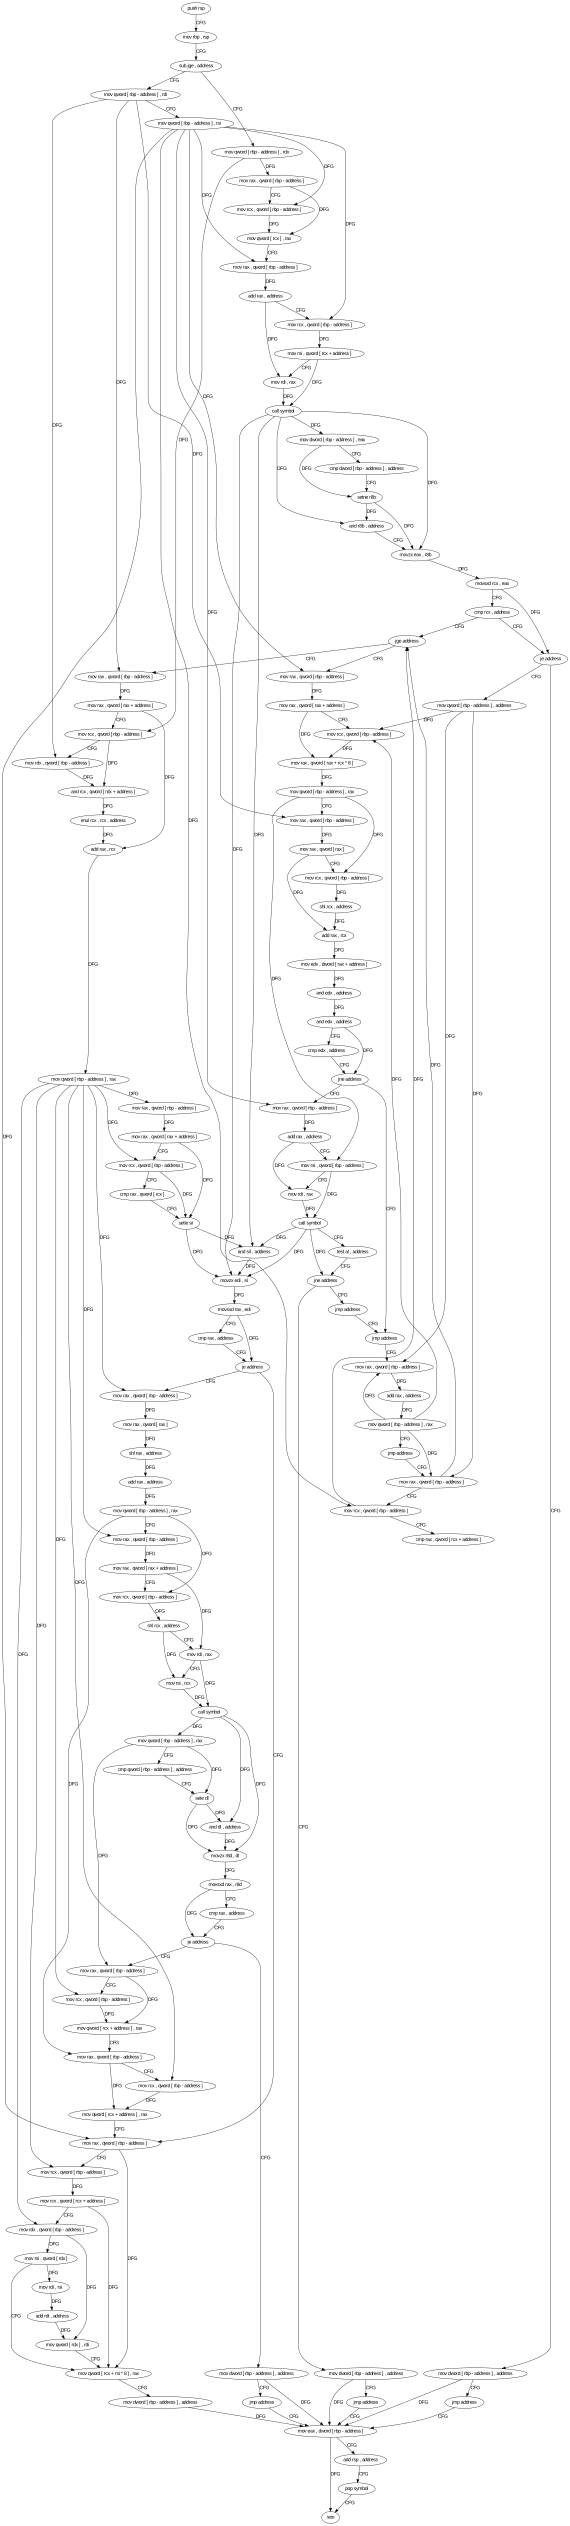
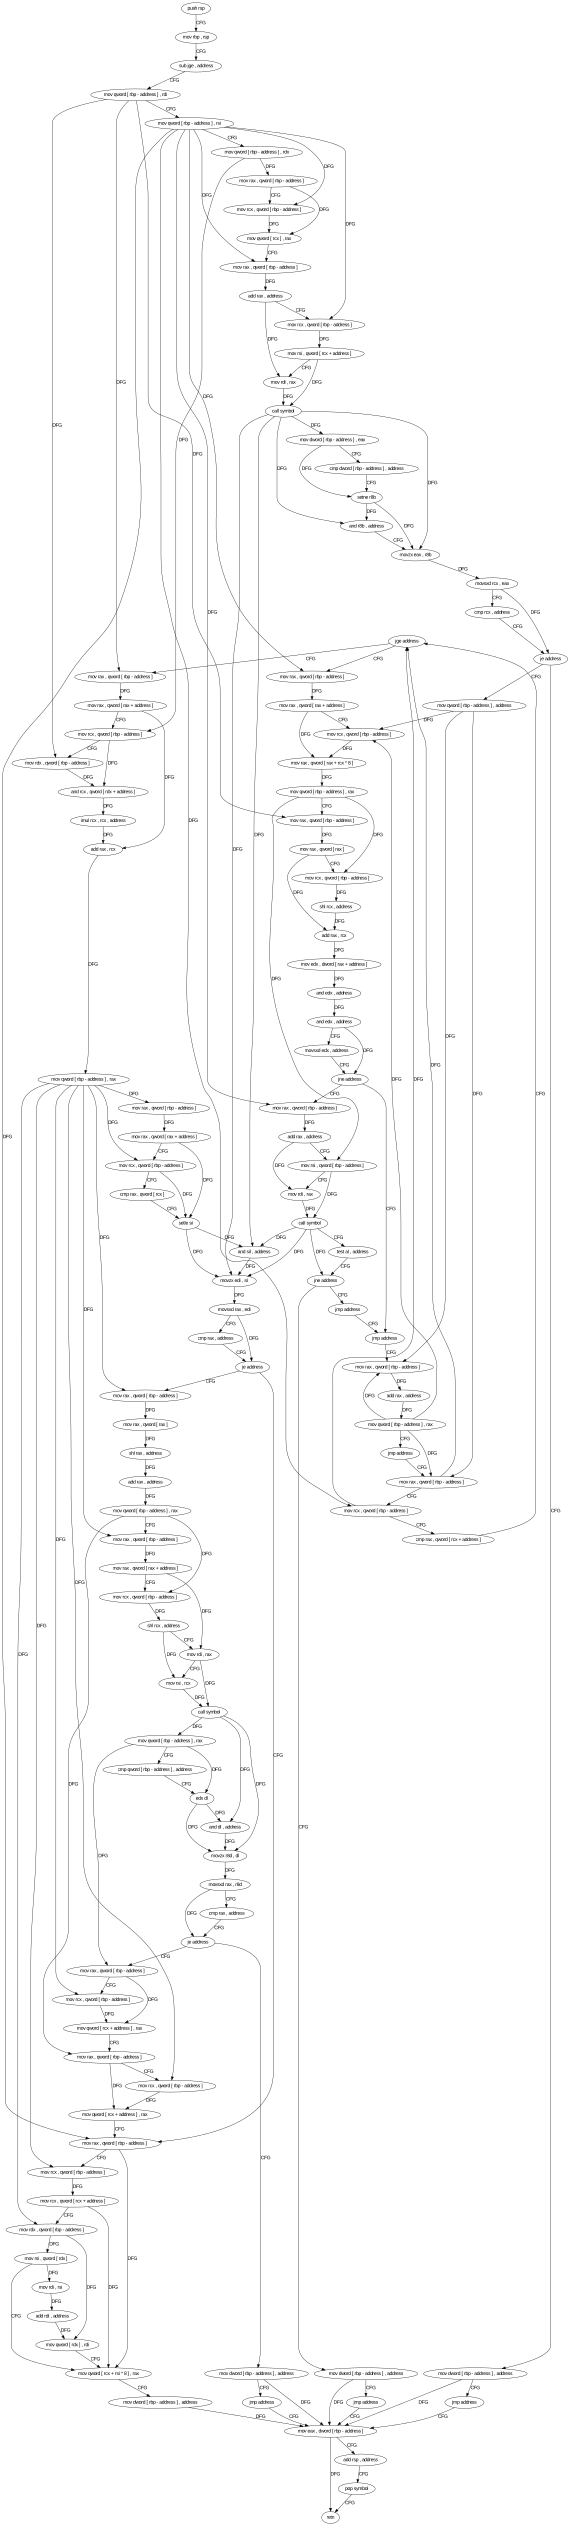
edge "sub jge , address" -> "mov qword [ rbp - address ] , rdx": now "mov qword [ rbp - address ] , rsi" -> "mov qword [ rbp - address ] , rdx"
edge "cmp rcx , address" -> "jge address": now "cmp rax , qword [ rcx + address ]" -> "jge address"
node "cmp edx , address": label "cmp edx , address" -> "movsxd edx , address"
node "sete dl": label "sete dl" -> "edx dl"
